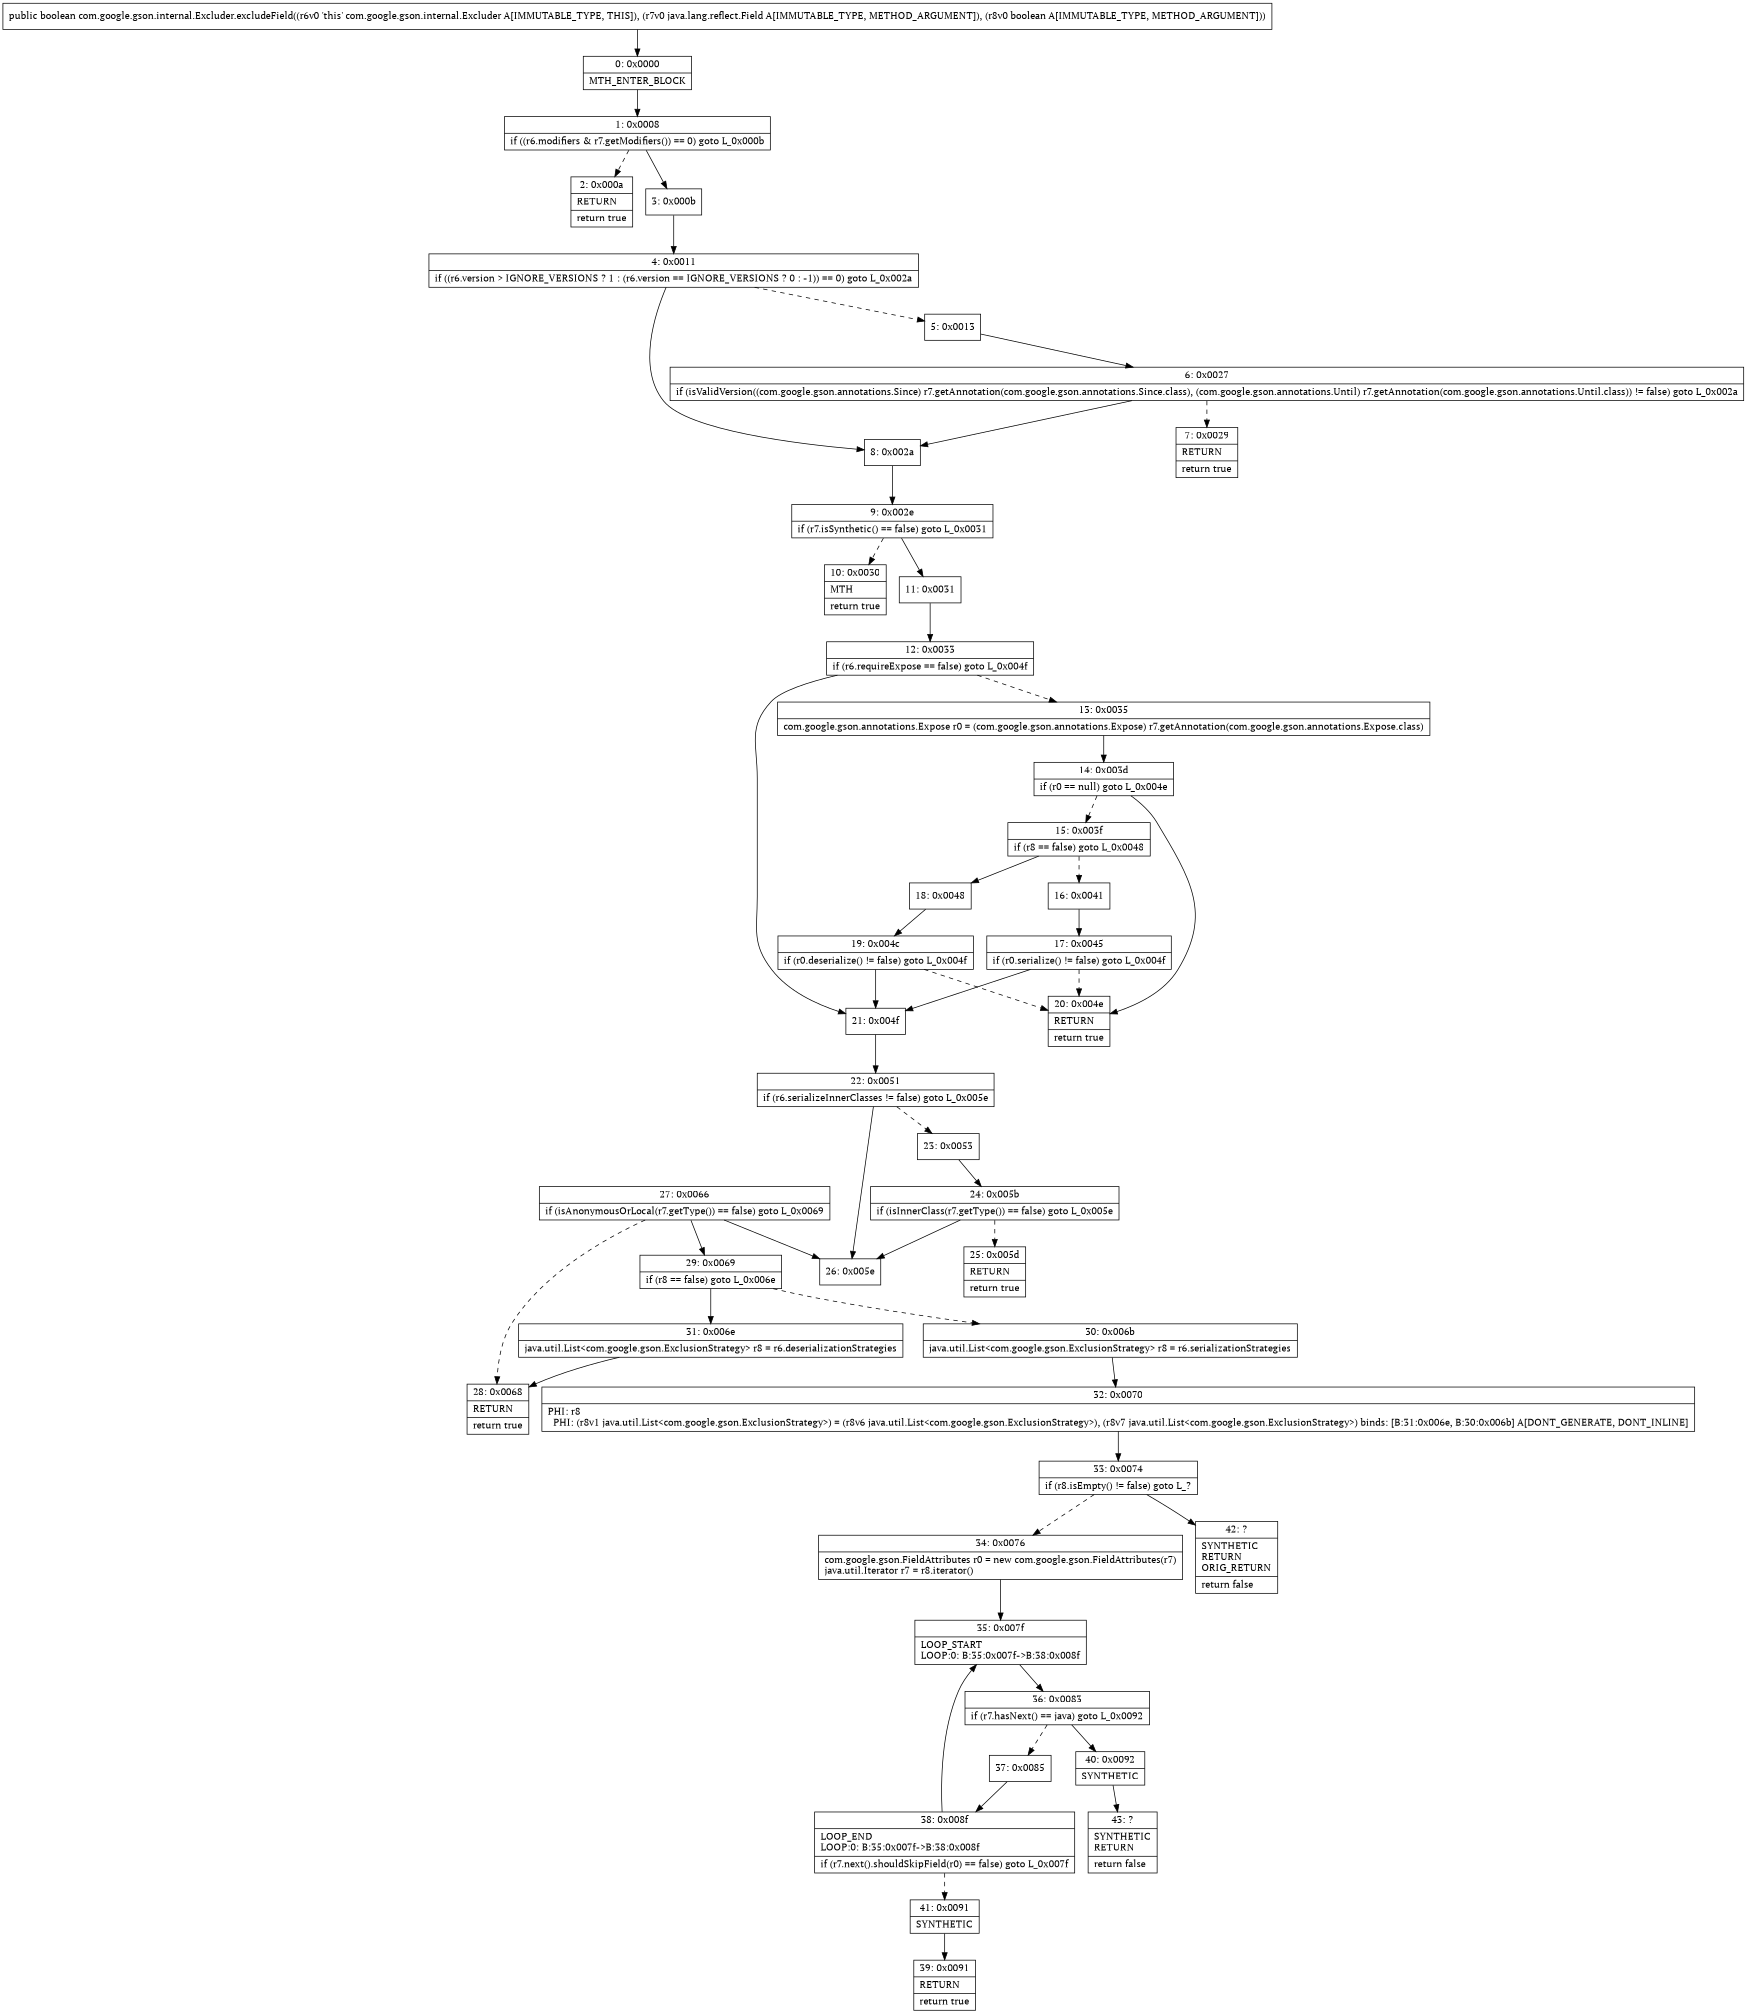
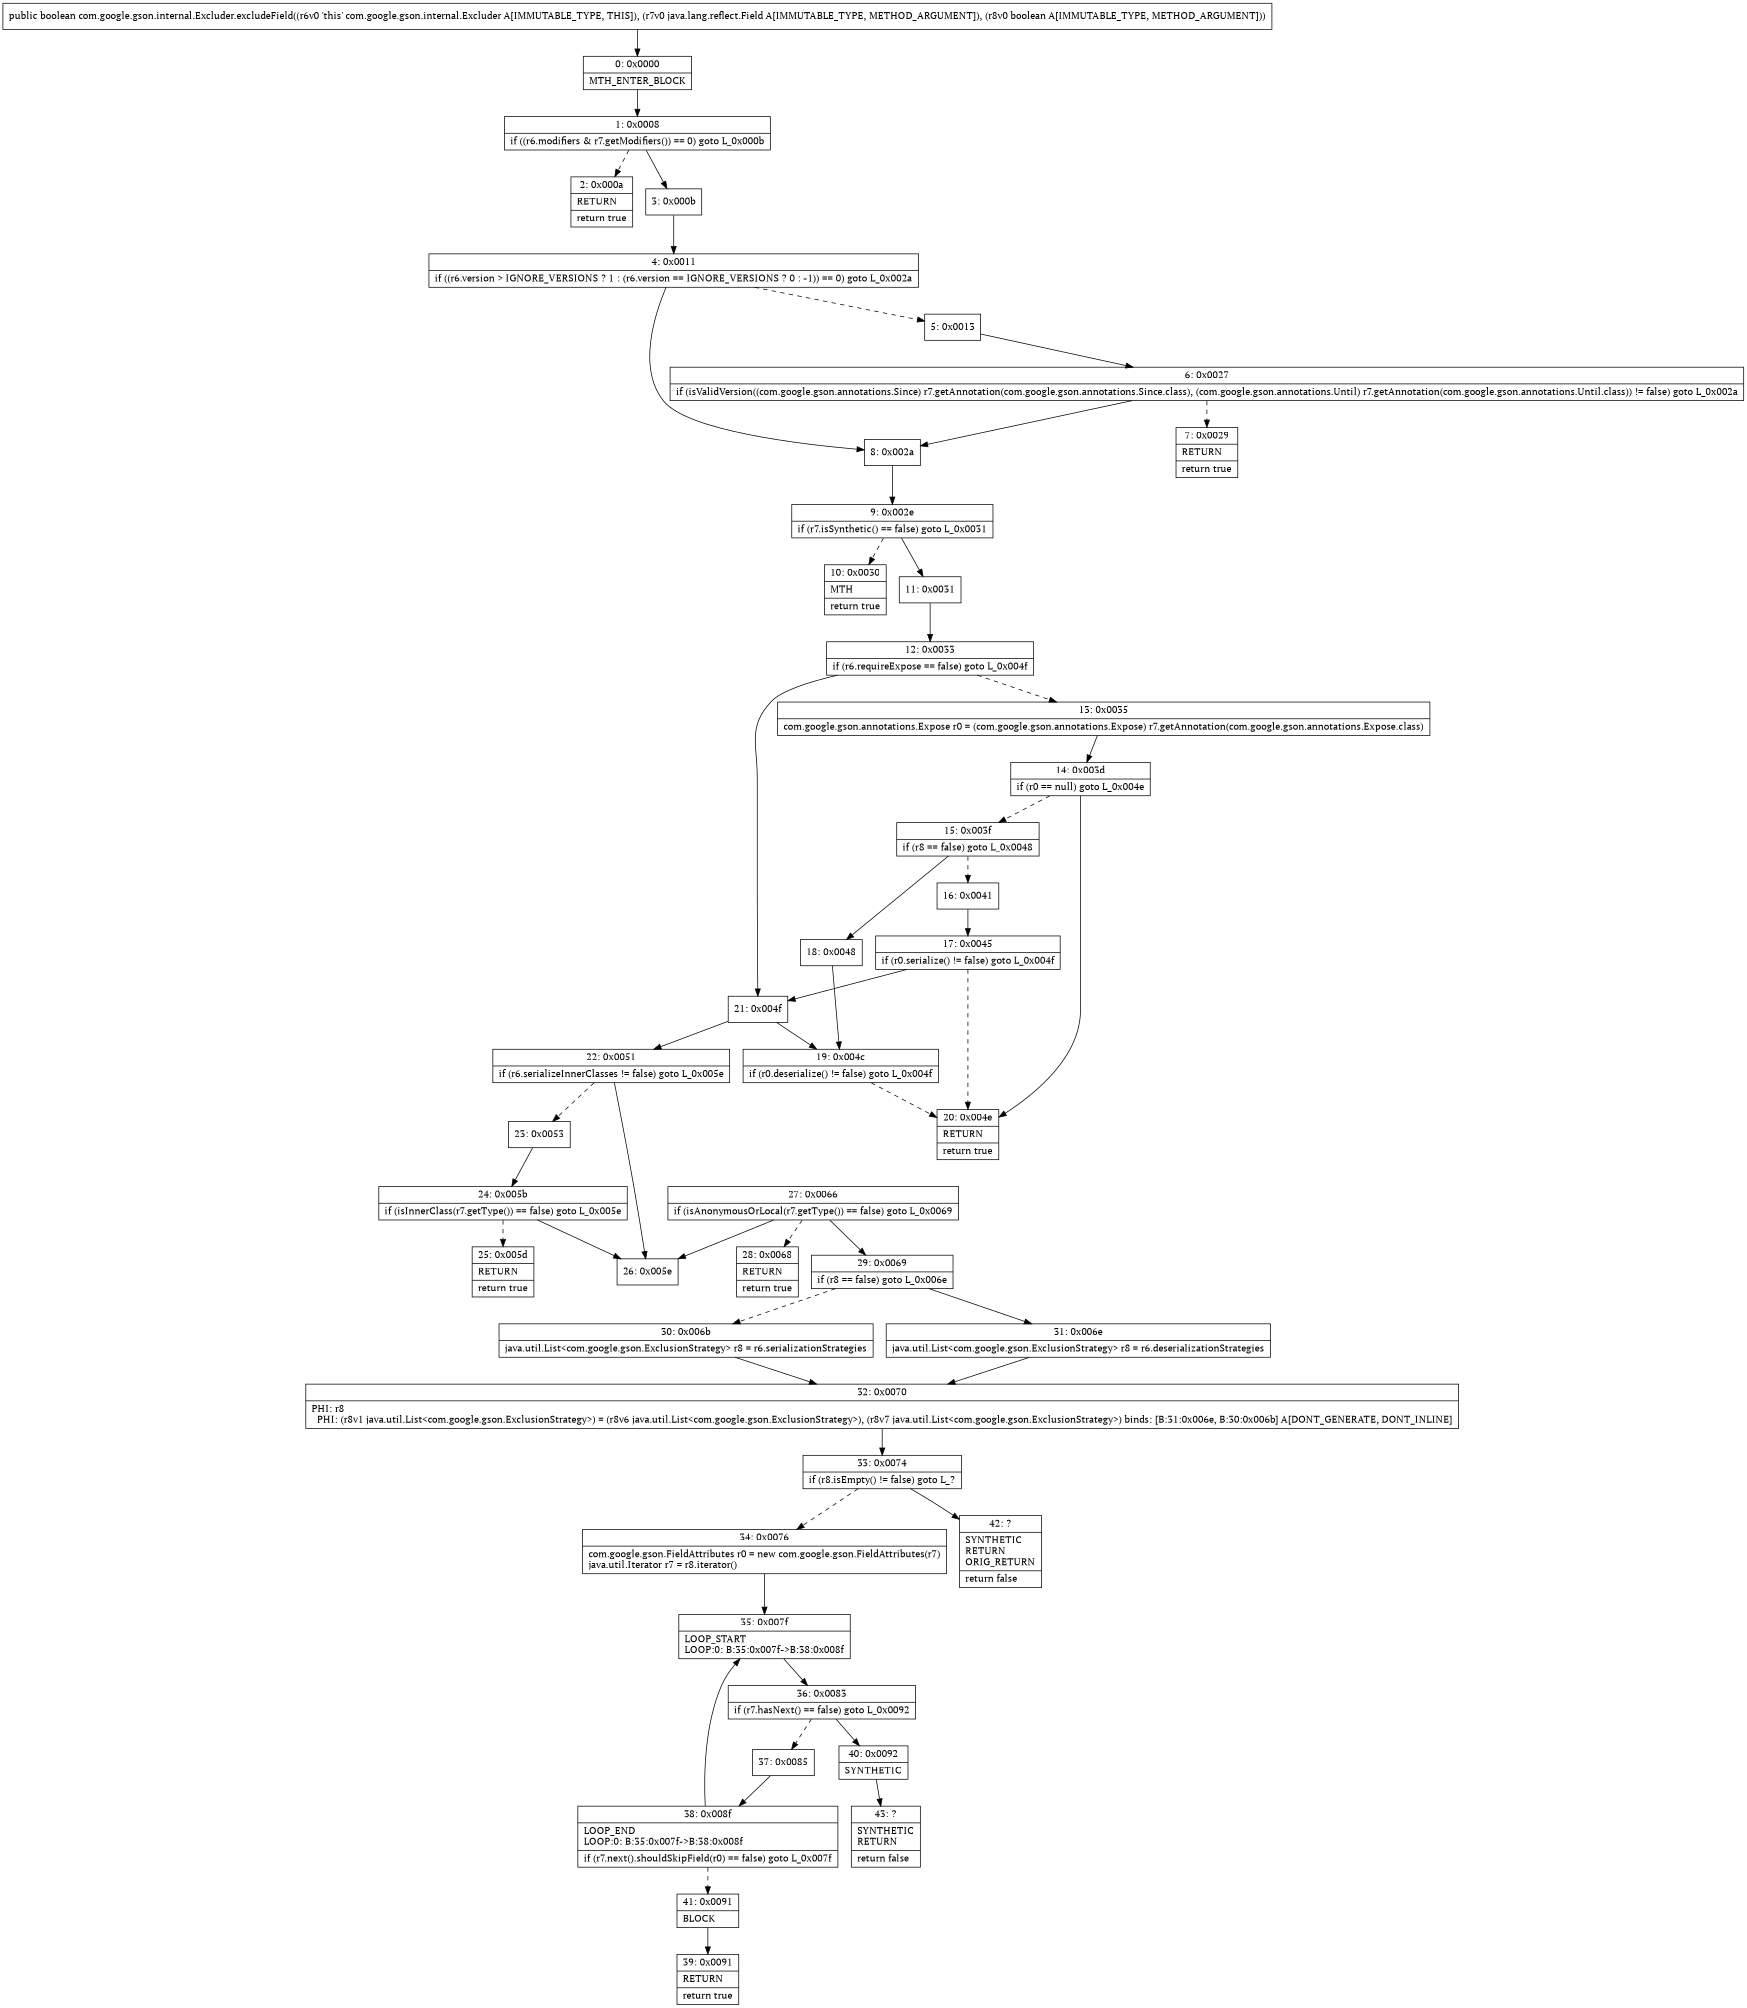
edge "19: 0x004c" -> "21: 0x004f": reversed
edge "31: 0x006e" -> "28: 0x0068": now "31: 0x006e" -> "32: 0x0070"
node "36: 0x0083": text "if (r7.hasNext() == java) goto L_0x0092" -> "if (r7.hasNext() == false) goto L_0x0092"
node "41: 0x0091": text "SYNTHETIC" -> "BLOCK"
